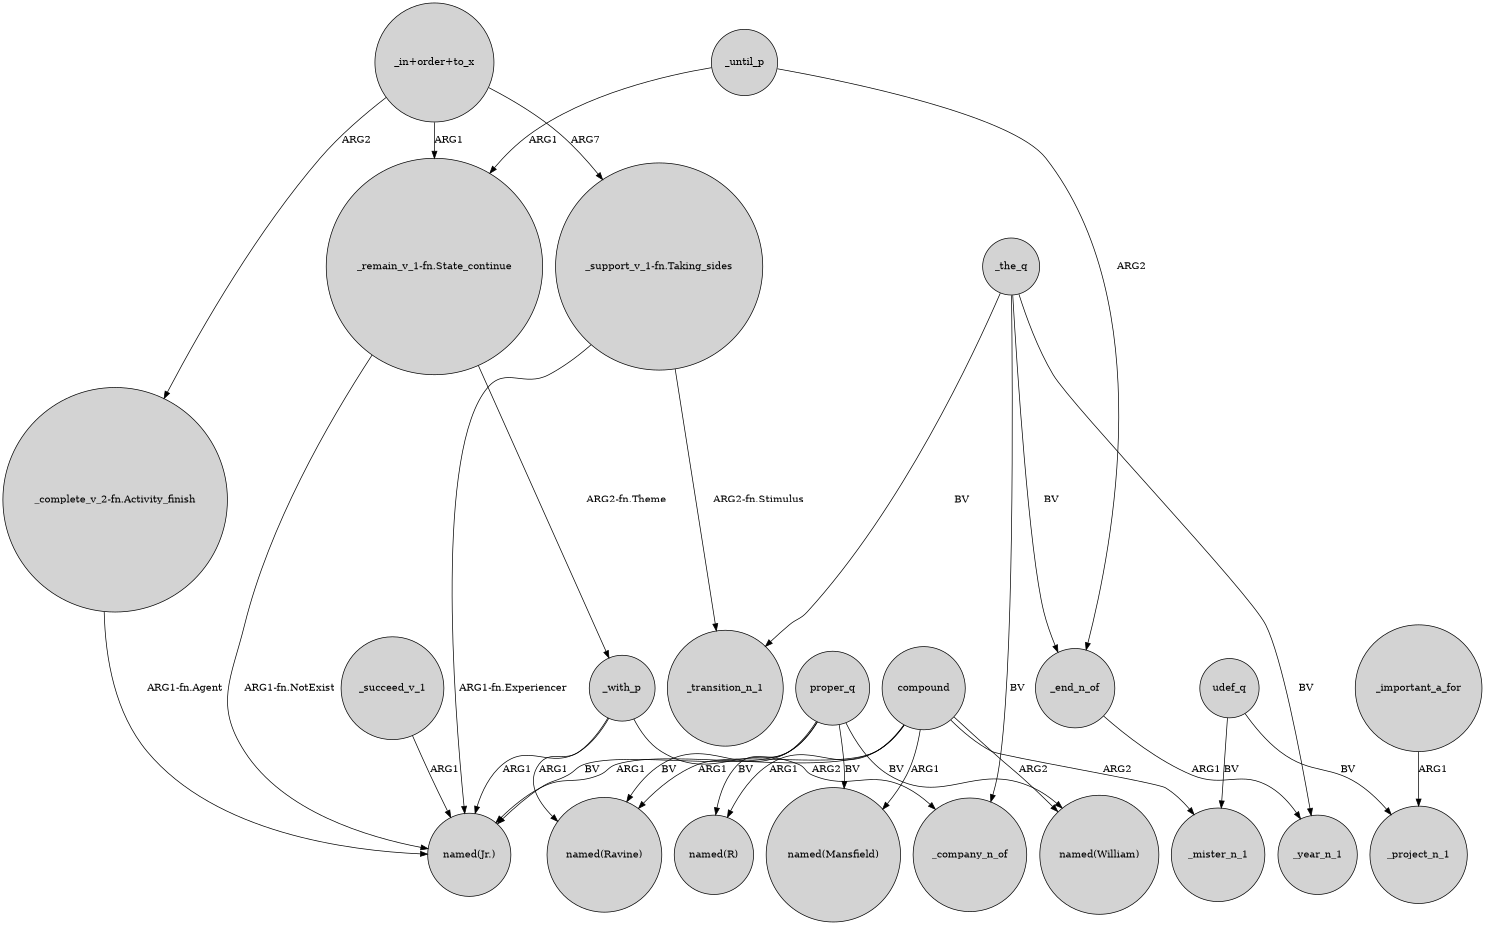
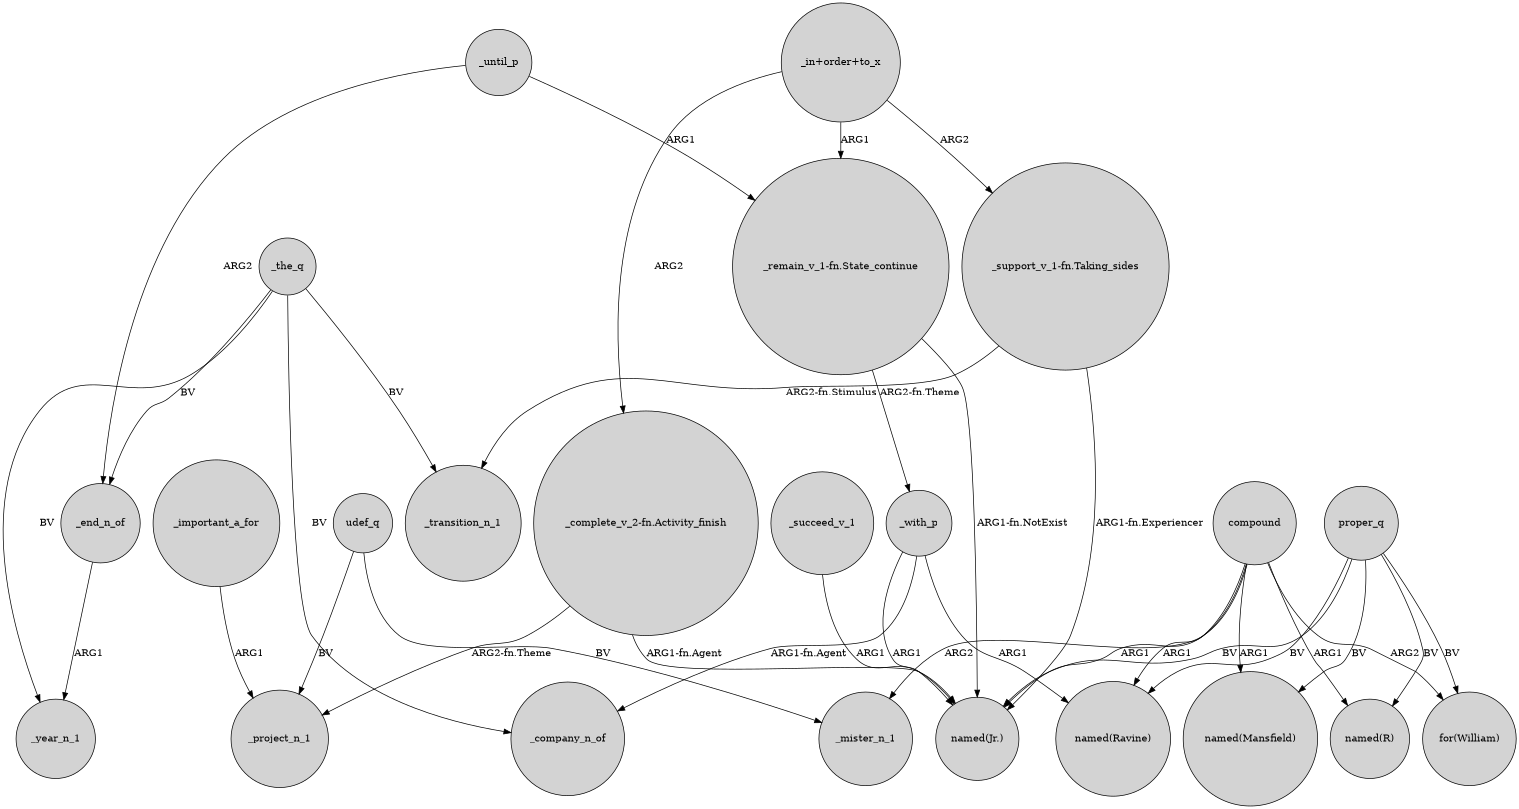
edge "_in+order+to_x" -> "_support_v_1-fn.Taking_sides": label "ARG7" -> "ARG2"
edge "_complete_v_2-fn.Activity_finish" -> "_project_n_1": added, label "ARG2-fn.Theme"
edge "_with_p" -> "_company_n_of": label "ARG2" -> "ARG1-fn.Agent"
node "named(William)": label "named(William)" -> "for(William)"
